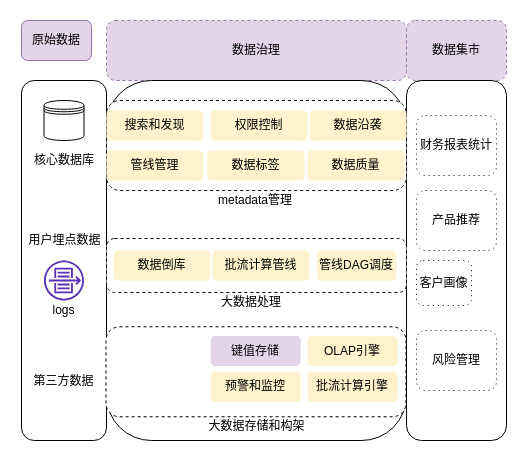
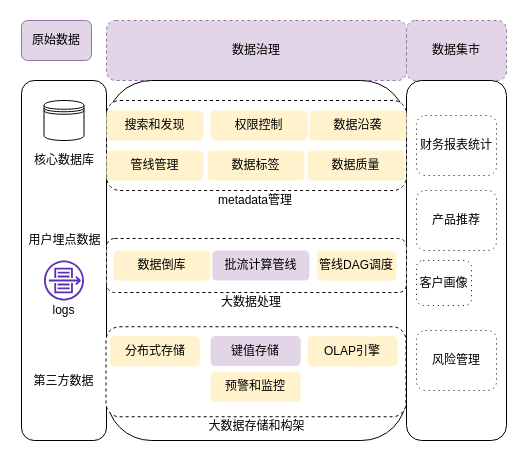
node "批流计算管线": fillcolor #fff2cc -> #e1d5e7
node "分布式存储": added
node "批流计算引擎": removed
